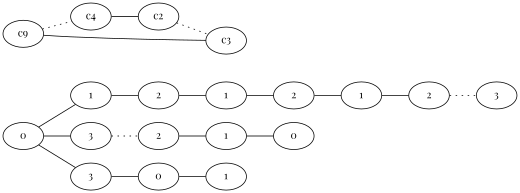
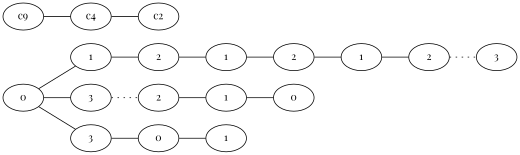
edge "c4" -- "c9": style dotted -> solid
node "c3": removed
